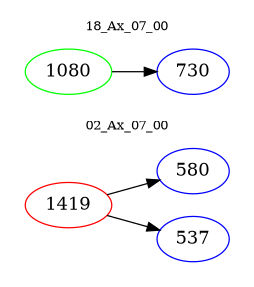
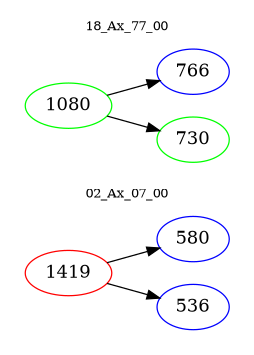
cluster "18_Ax_07_00": label "18_Ax_07_00" -> "18_Ax_77_00"
node "730": color blue -> green
node "766": added
node "537": label "537" -> "536"
